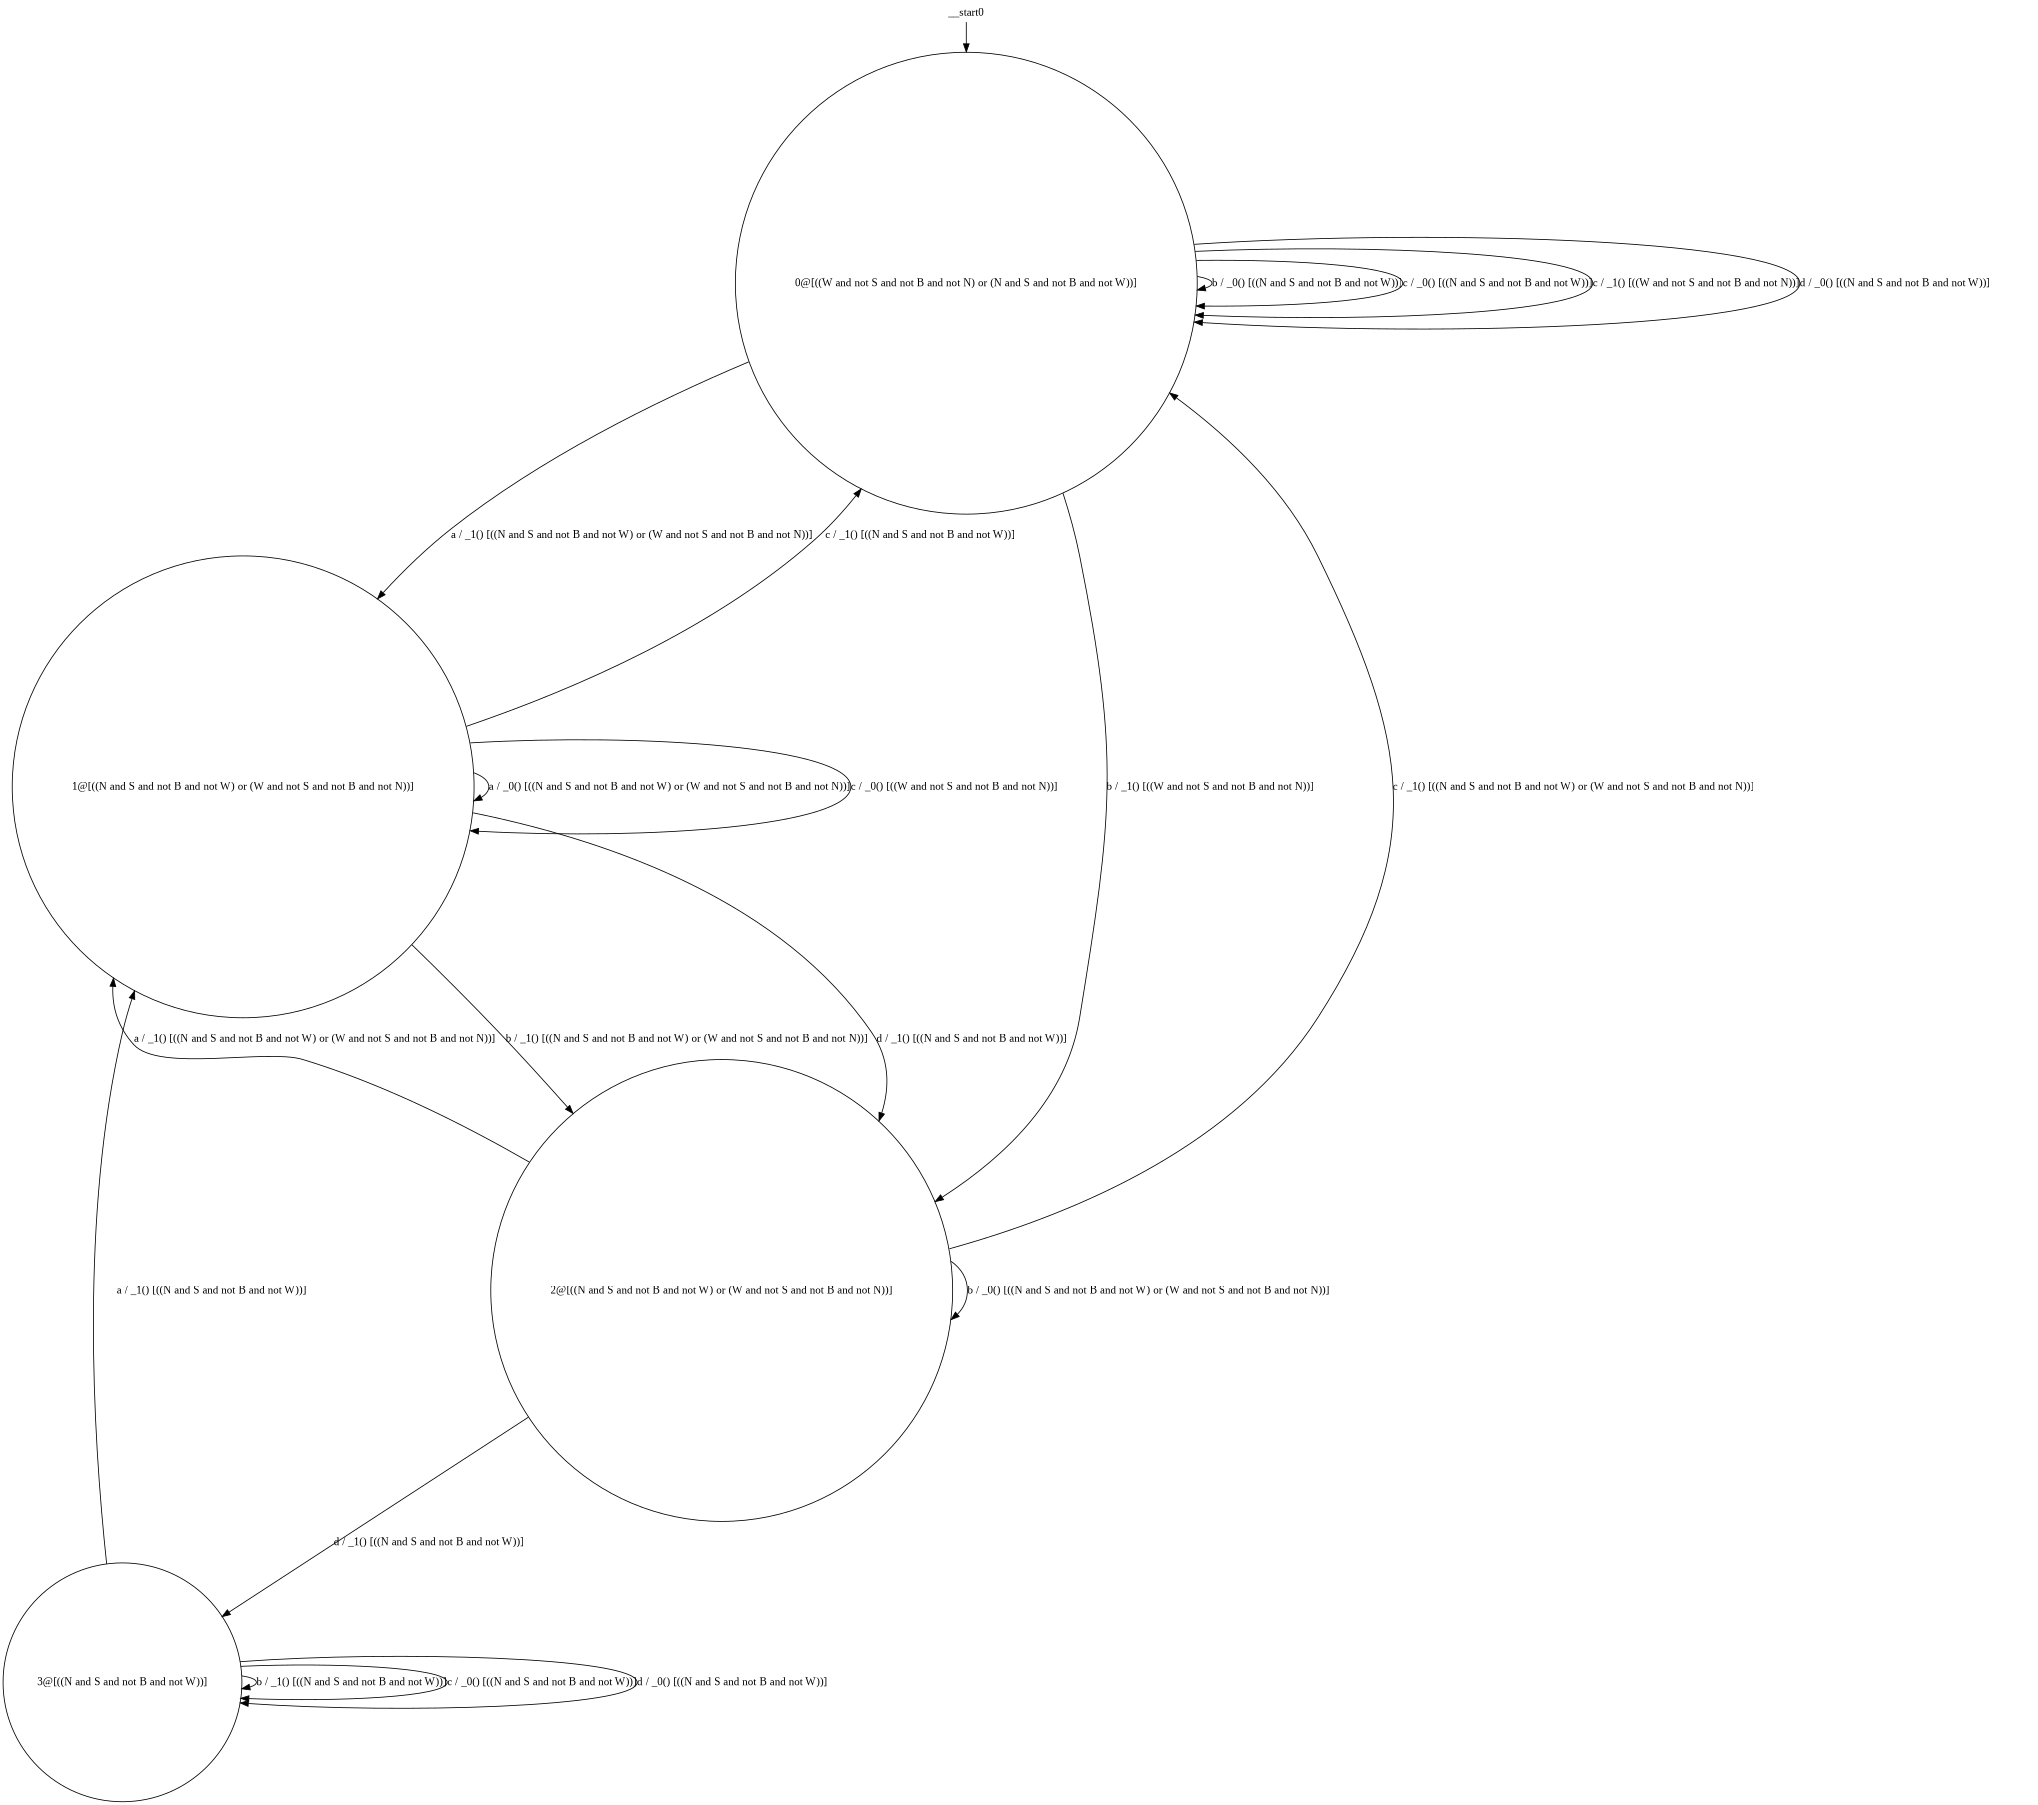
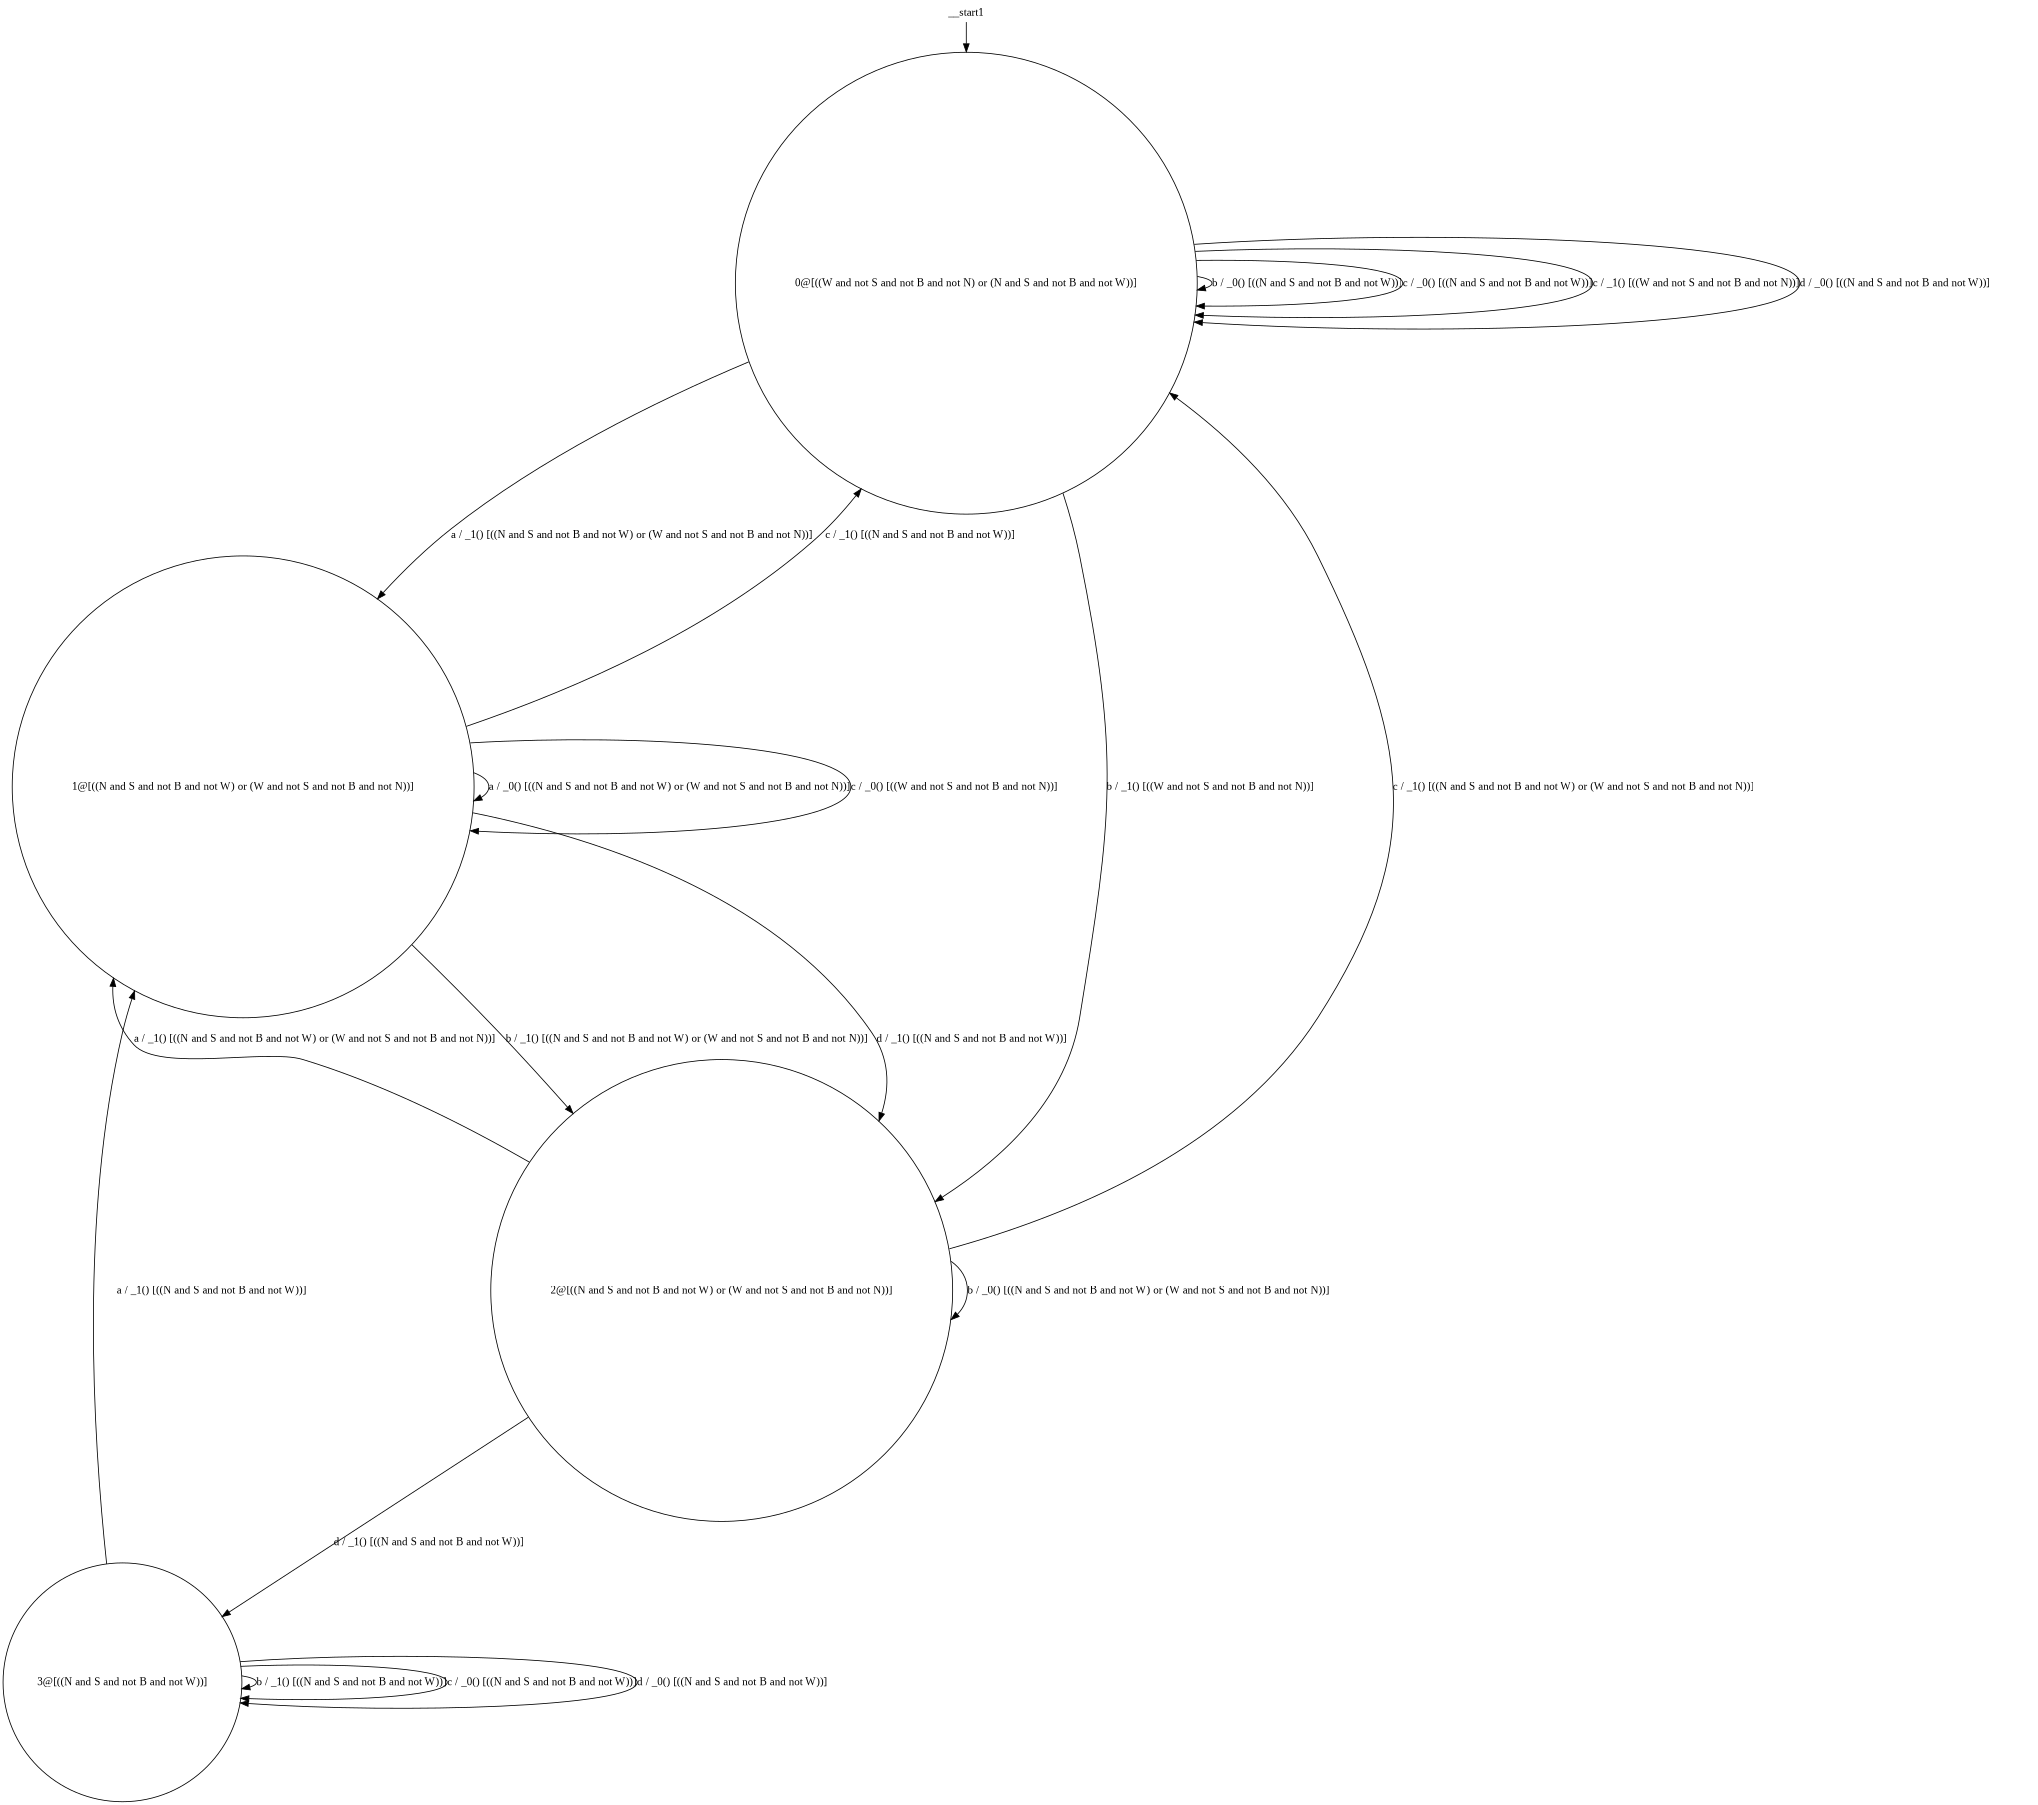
node "__start0": label "__start0" -> "__start1"
